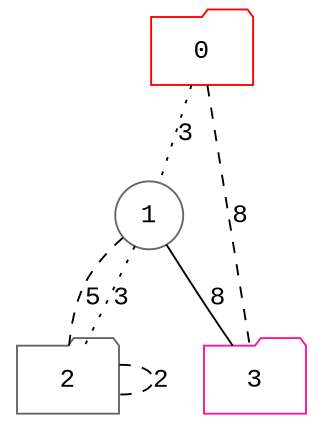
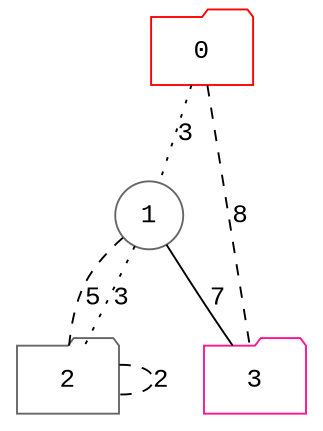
edge "1" -- "3": label "8" -> "7"
